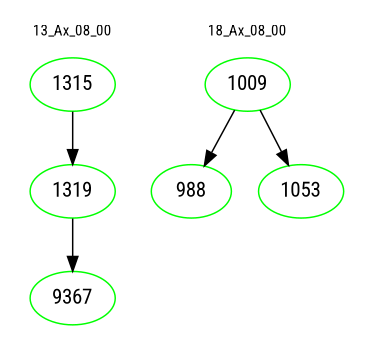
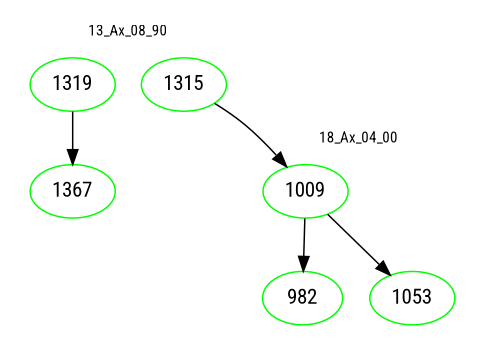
cluster "13_Ax_08_00": label "13_Ax_08_00" -> "13_Ax_08_90"
cluster "18_Ax_08_00": label "18_Ax_08_00" -> "18_Ax_04_00"
edge "1315" -> "1319": now "1315" -> "1009"
node "988": label "988" -> "982"
node "9367": label "9367" -> "1367"
